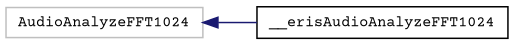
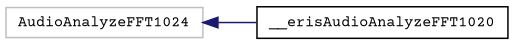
node "__erisAudioAnalyzeFFT1024": label "__erisAudioAnalyzeFFT1024" -> "__erisAudioAnalyzeFFT1020"
